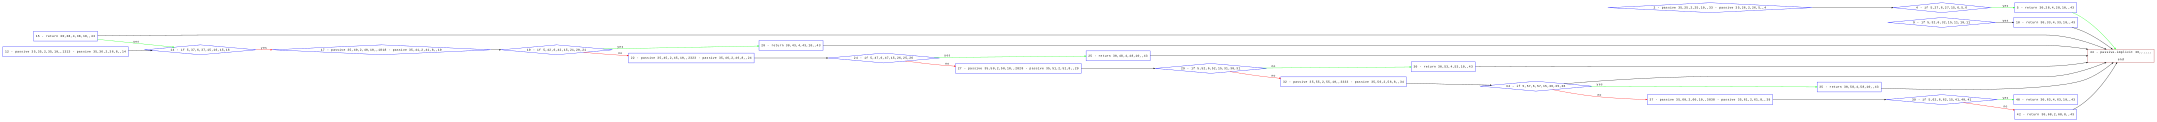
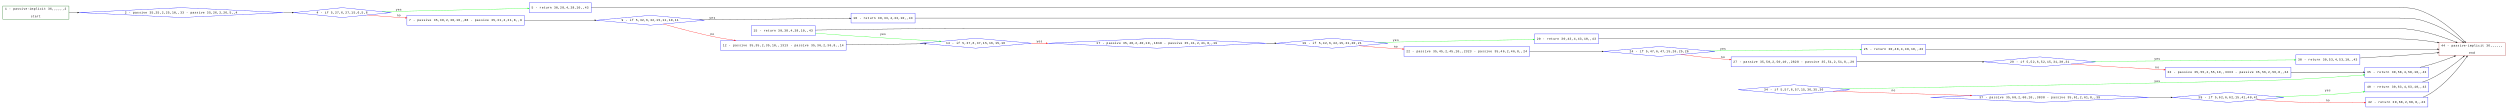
node "1 - passive-implicit 36,,,,,,2 start": added
node "7 - passive 35,30,2,30,10,,88 - passive 35,31,2,31,8,,9": added
edge "5 - return 30,28,4,28,10,,43" -> "44 - passive-implicit 36,,,,,, end": color #00ff00 -> #000000
edge "9 - if 5,32,6,32,15,11,10,11" -> "12 - passive 35,35,2,35,10,,1313 - passive 35,36,2,36,8,,14": added, label "no"
edge "29 - if 5,52,6,52,15,31,30,31" -> "30 - return 30,53,4,53,10,,43": label "no" -> "yes"
edge "34 - if 5,57,6,57,15,36,35,36" -> "44 - passive-implicit 36,,,,,, end": now "40 - return 30,63,4,63,10,,43" -> "44 - passive-implicit 36,,,,,, end"
edge "32 - passive 35,55,2,55,10,,3333 - passive 35,56,2,56,8,,34" -> "34 - if 5,57,6,57,15,36,35,36": now "32 - passive 35,55,2,55,10,,3333 - passive 35,56,2,56,8,,34" -> "35 - return 30,58,4,58,10,,43"
node "37 - passive 35,60,2,60,10,,3838 - passive 35,61,2,61,8,,39": shape box -> diamond
